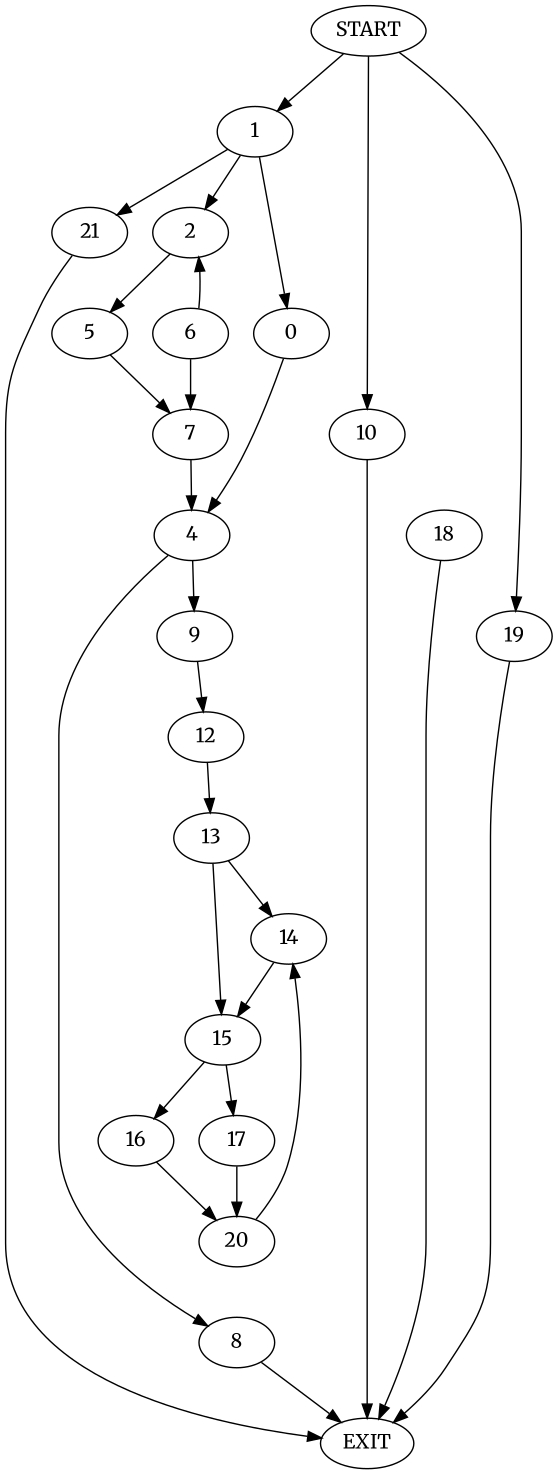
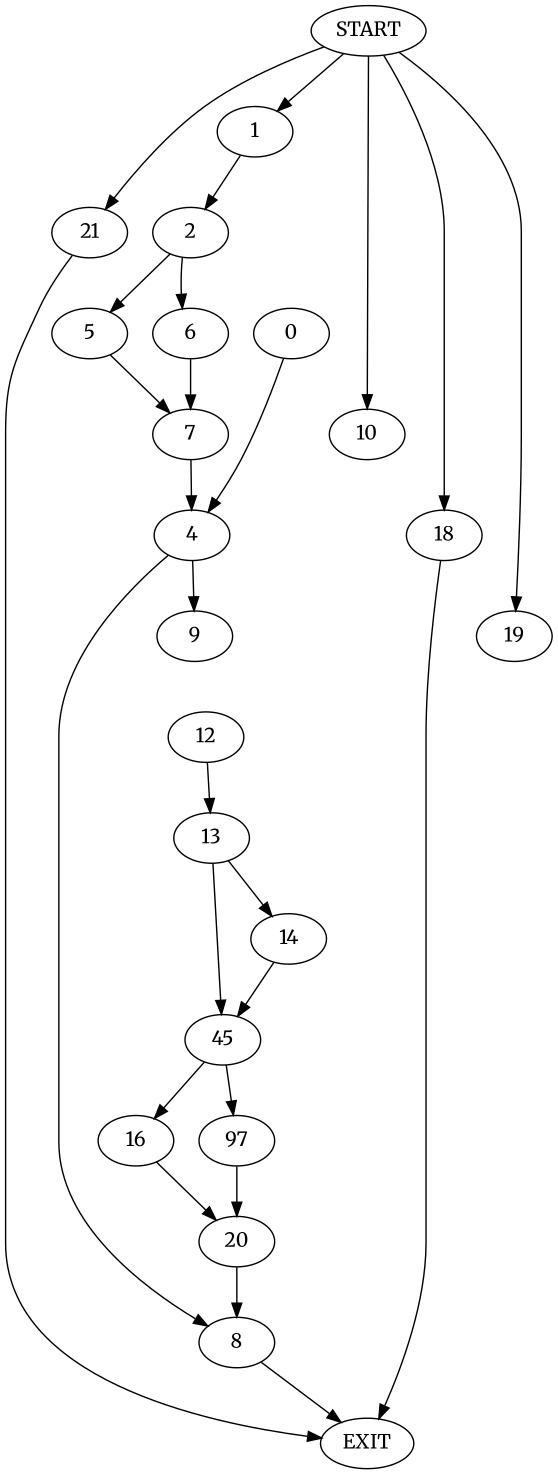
edge "1" -> "21": now "START" -> "21"
edge "1" -> "0": removed
edge "START" -> "18": added
edge "6" -> "2": reversed
edge "9" -> "12": removed
edge "10" -> "EXIT": removed
node "15": label "15" -> "45"
edge "19" -> "EXIT": removed
edge "20" -> "14": now "20" -> "8"
node "17": label "17" -> "97"
